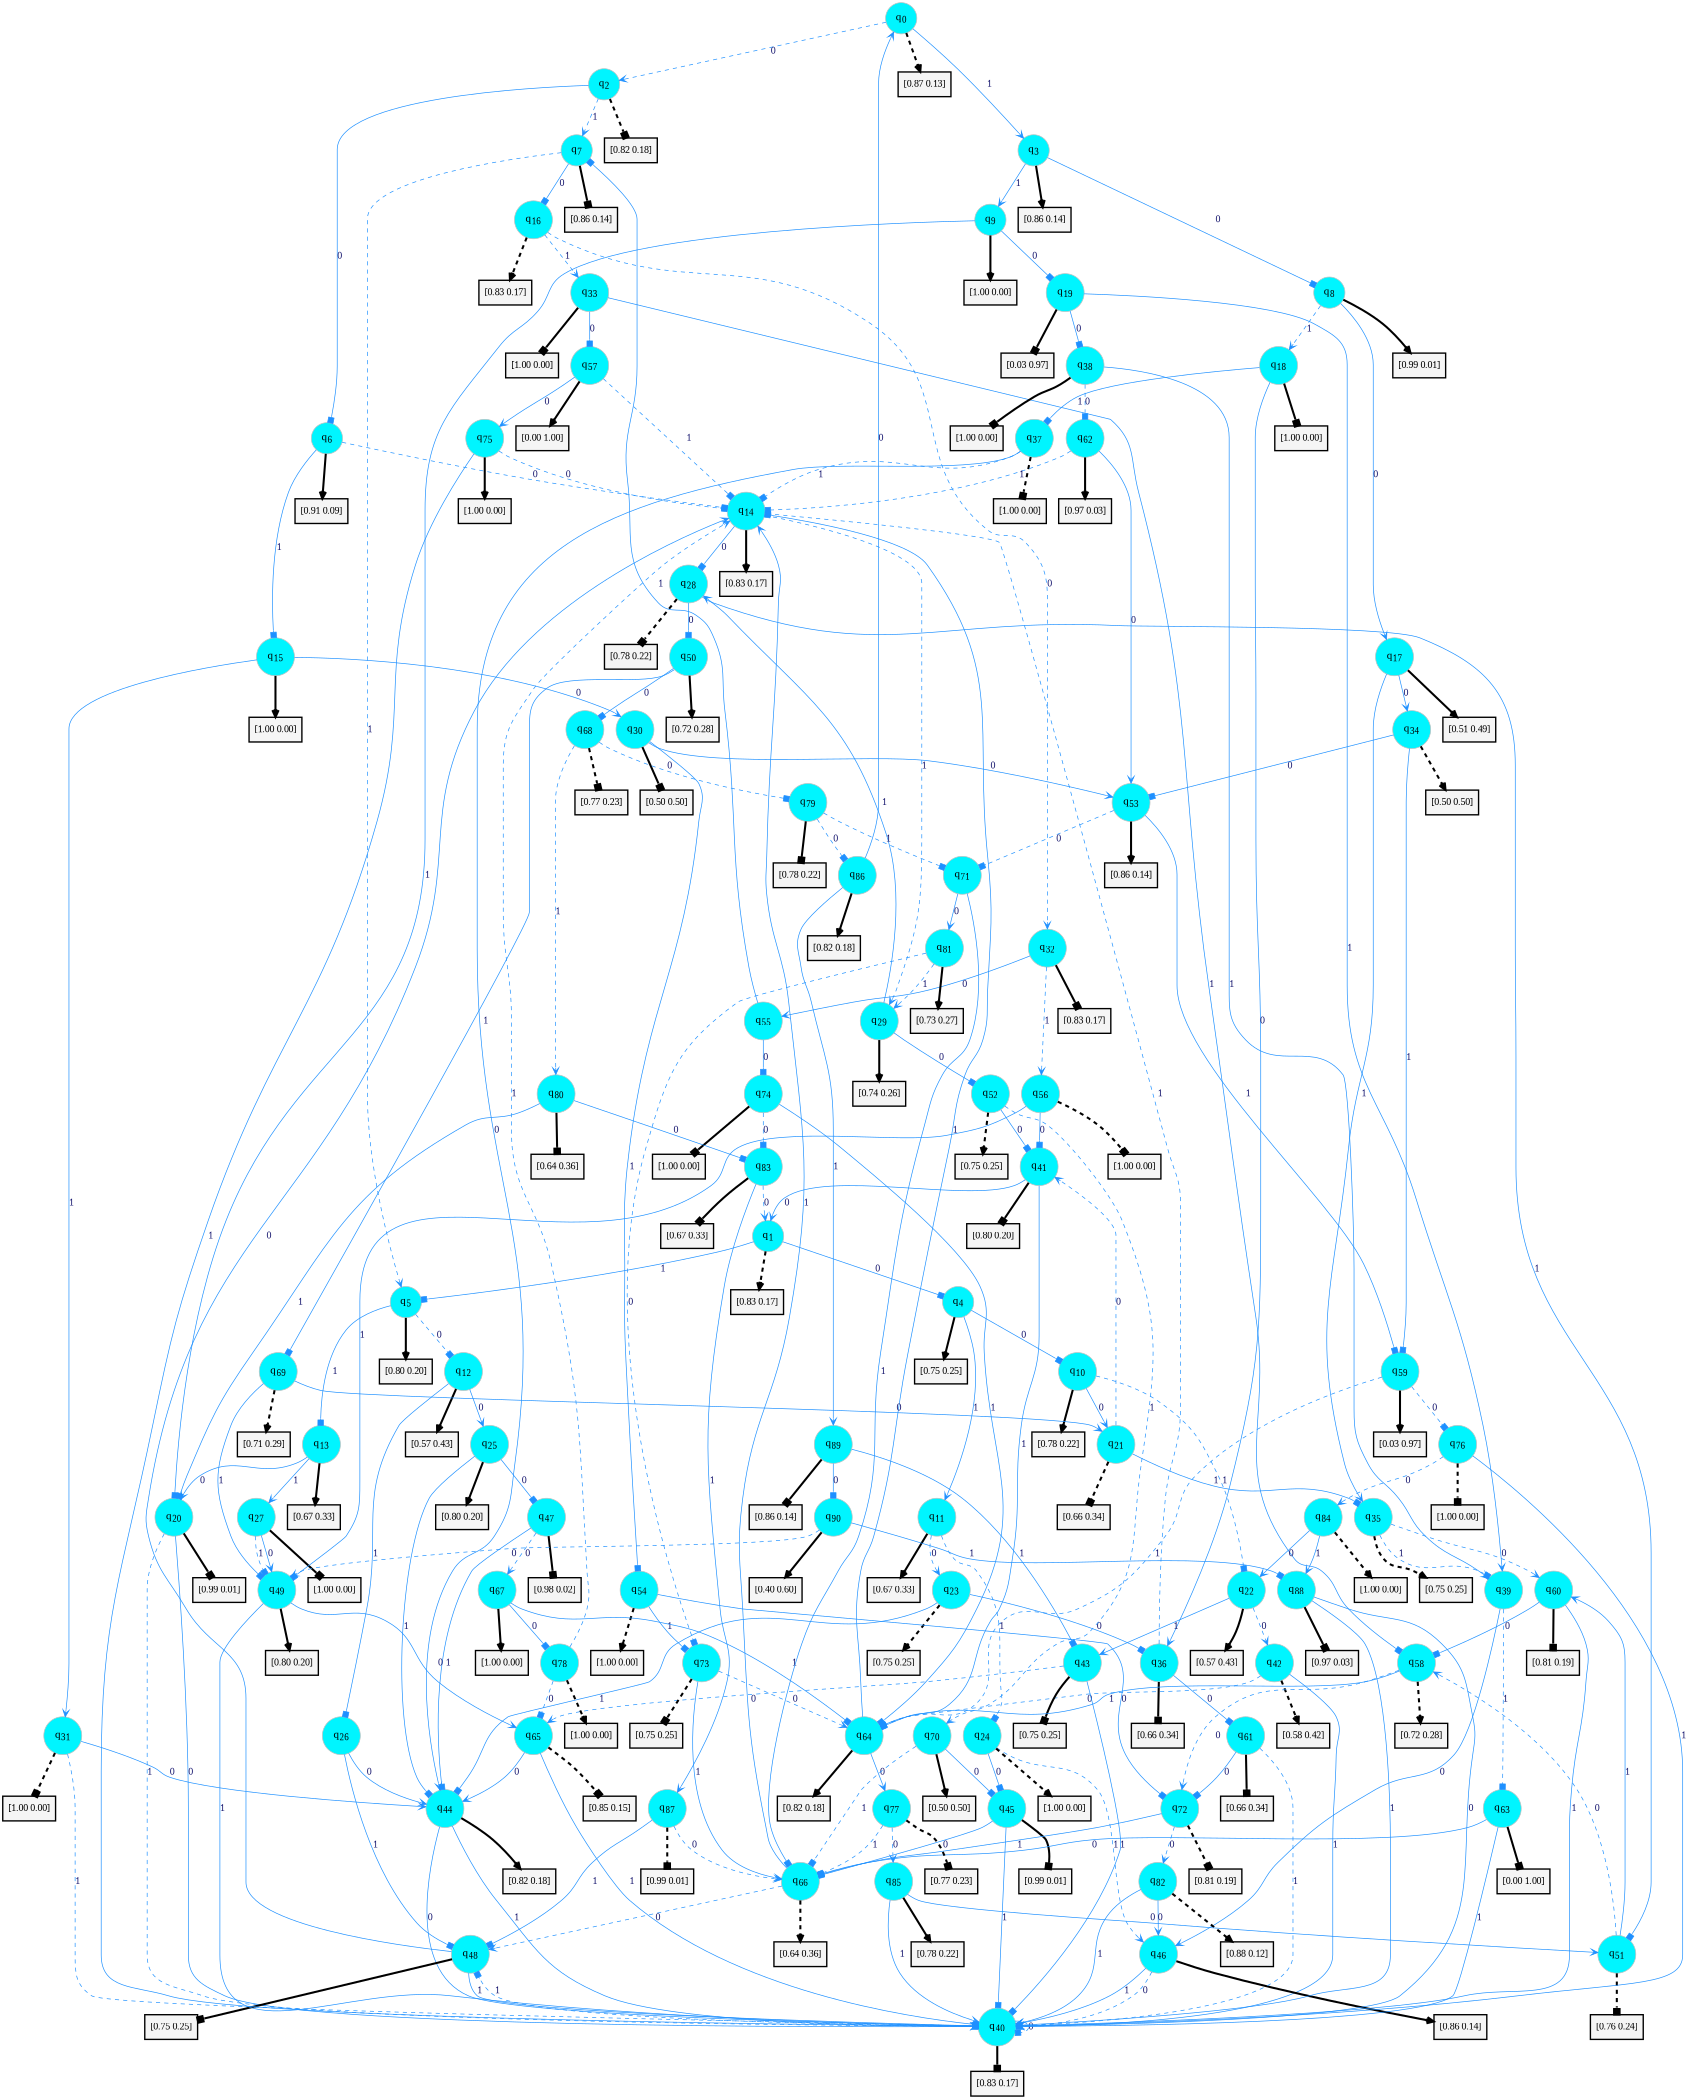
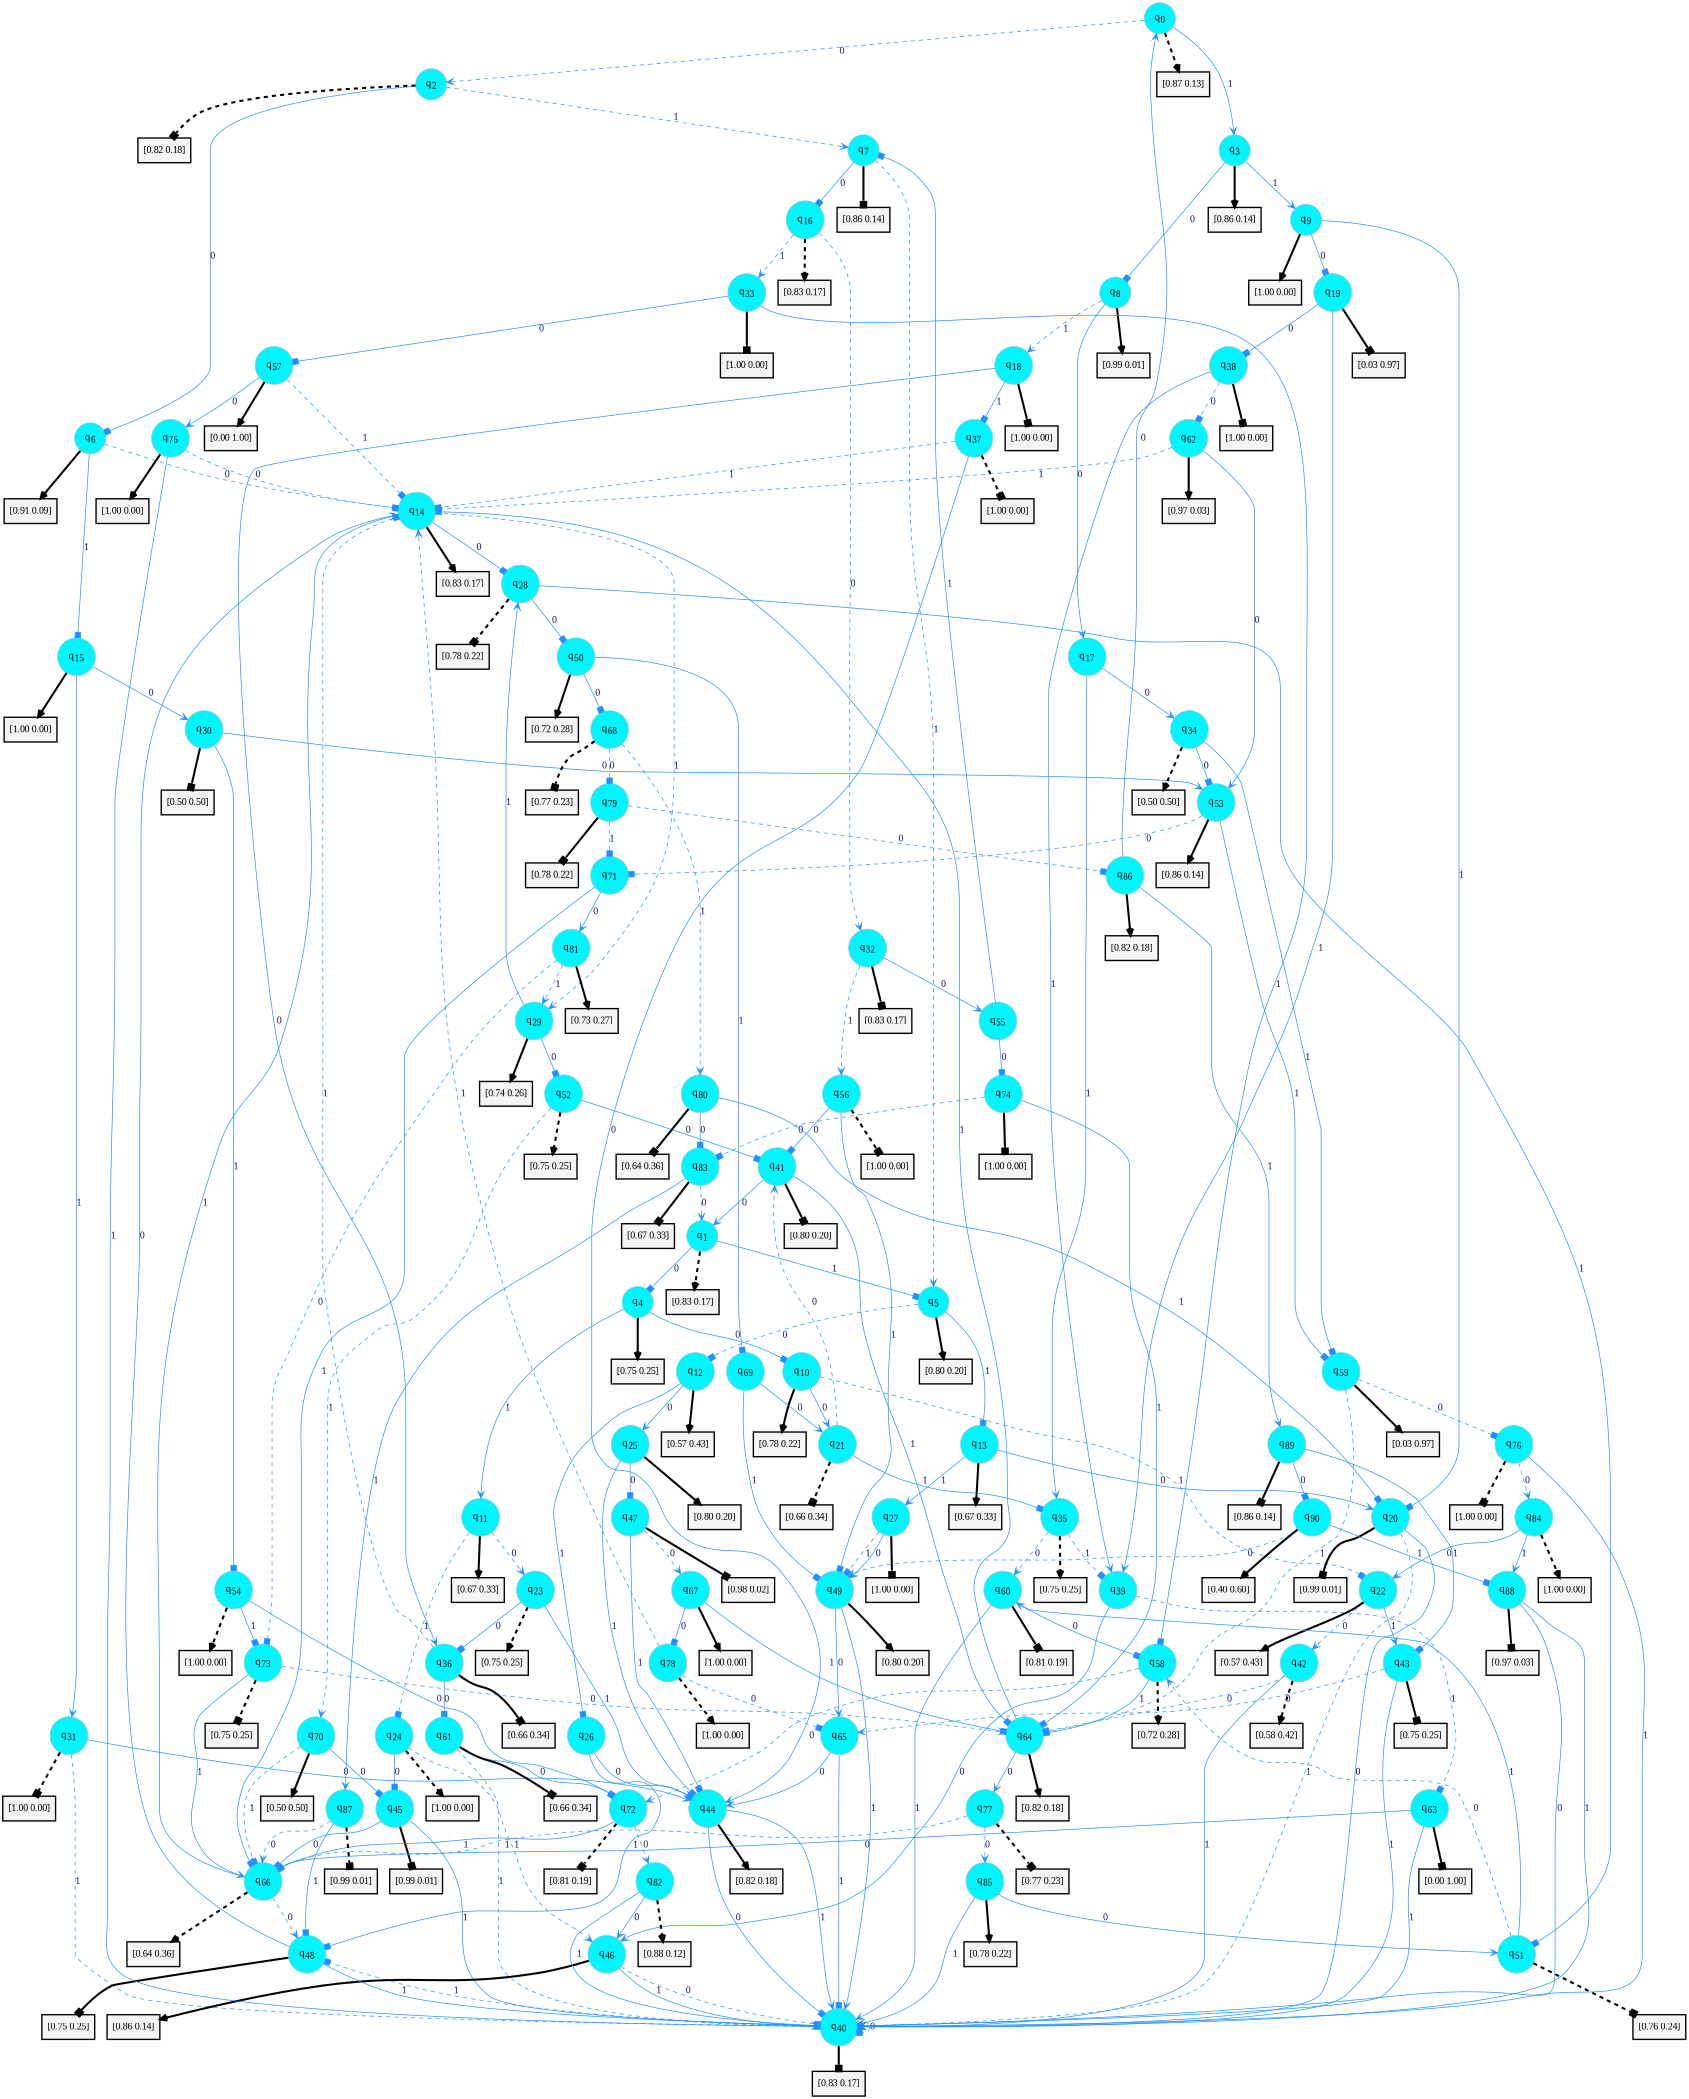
node "[0.51 0.49]": removed
node "[0.71 0.29]": removed
node "[0.85 0.15]": removed
